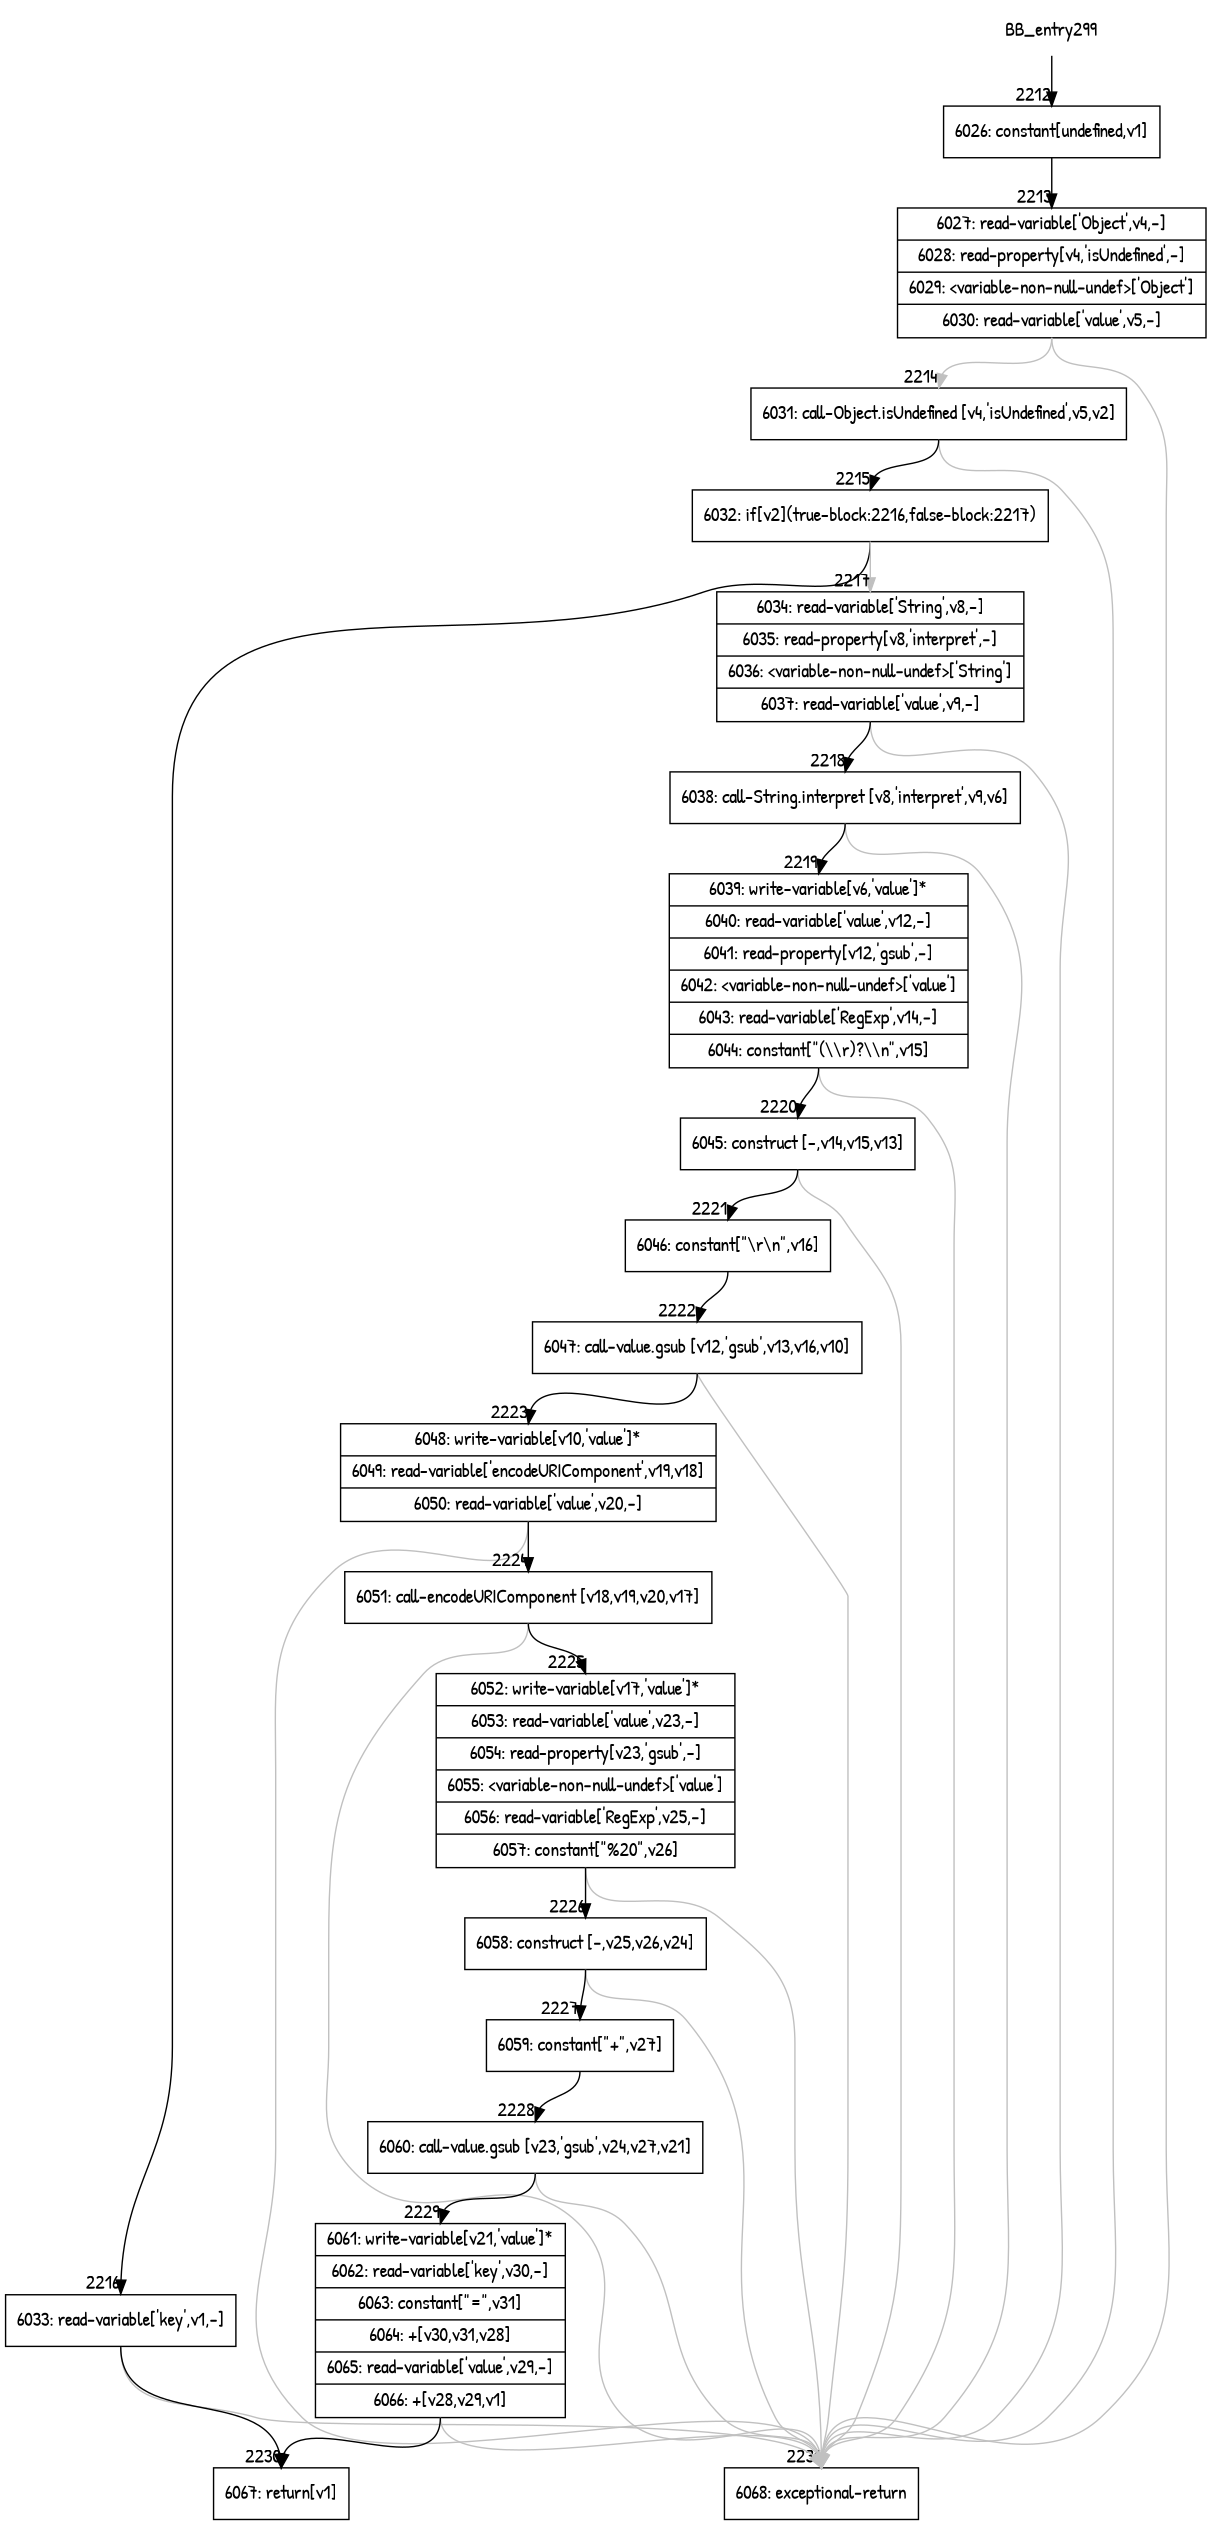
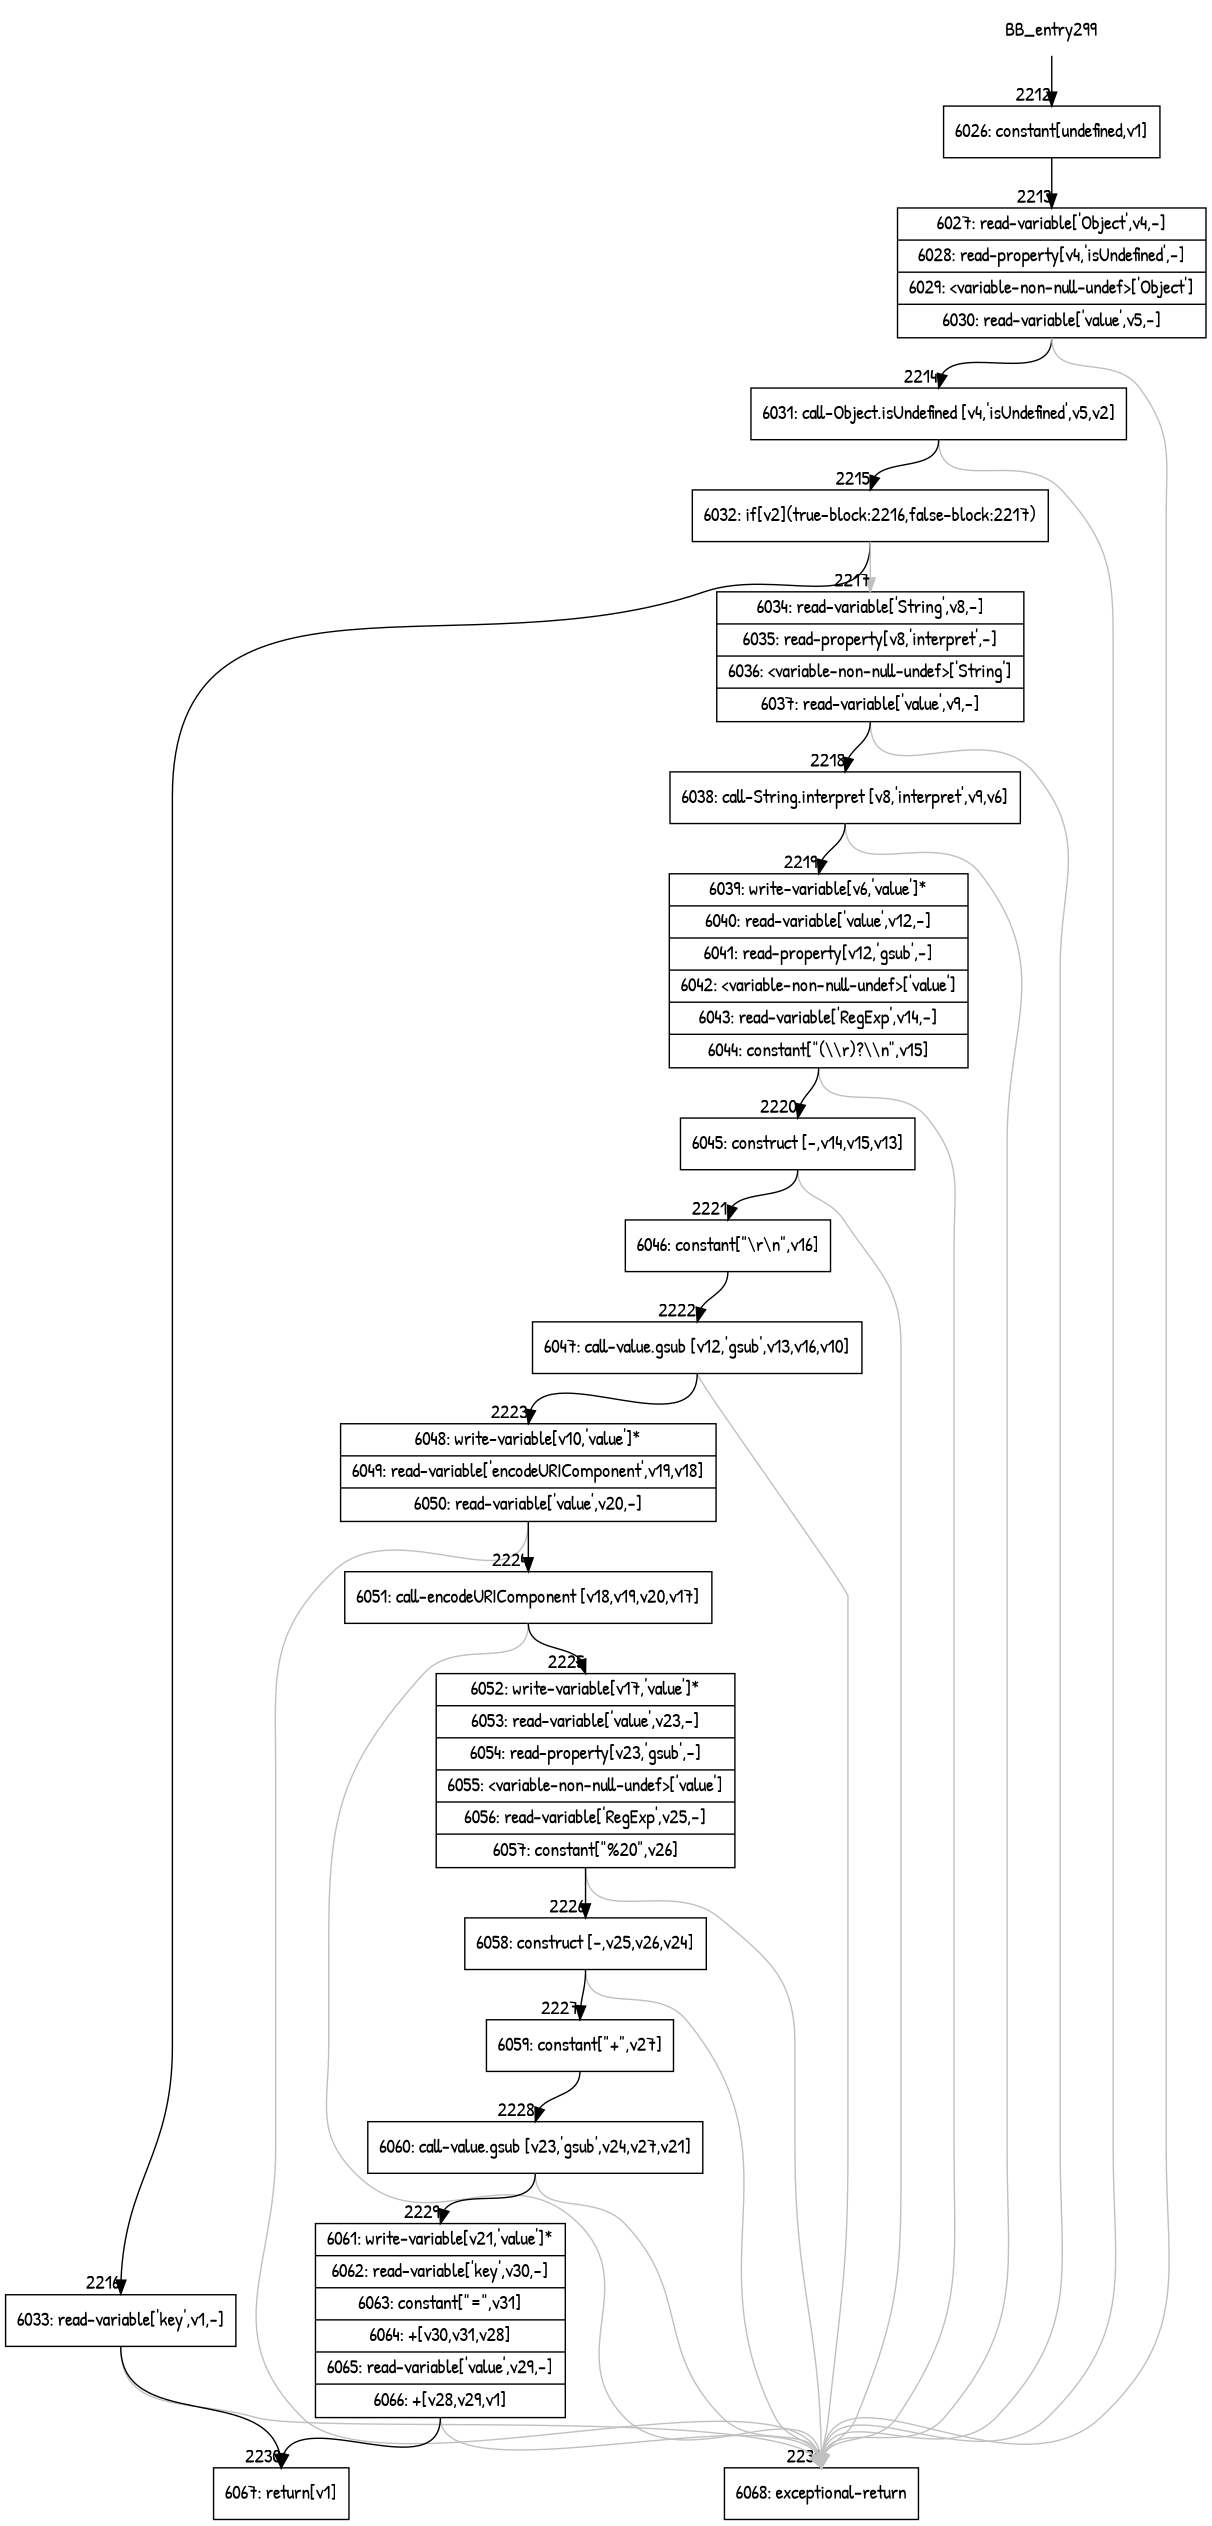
edge "6027: read-variable['Object',v4,-]" -> "6031: call-Object.isUndefined [v4,'isUndefined',v5,v2]": color gray -> black
